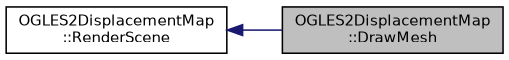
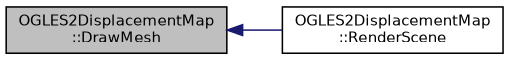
edge "OGLES2DisplacementMap ::DrawMesh" -> "OGLES2DisplacementMap ::RenderScene": reversed
